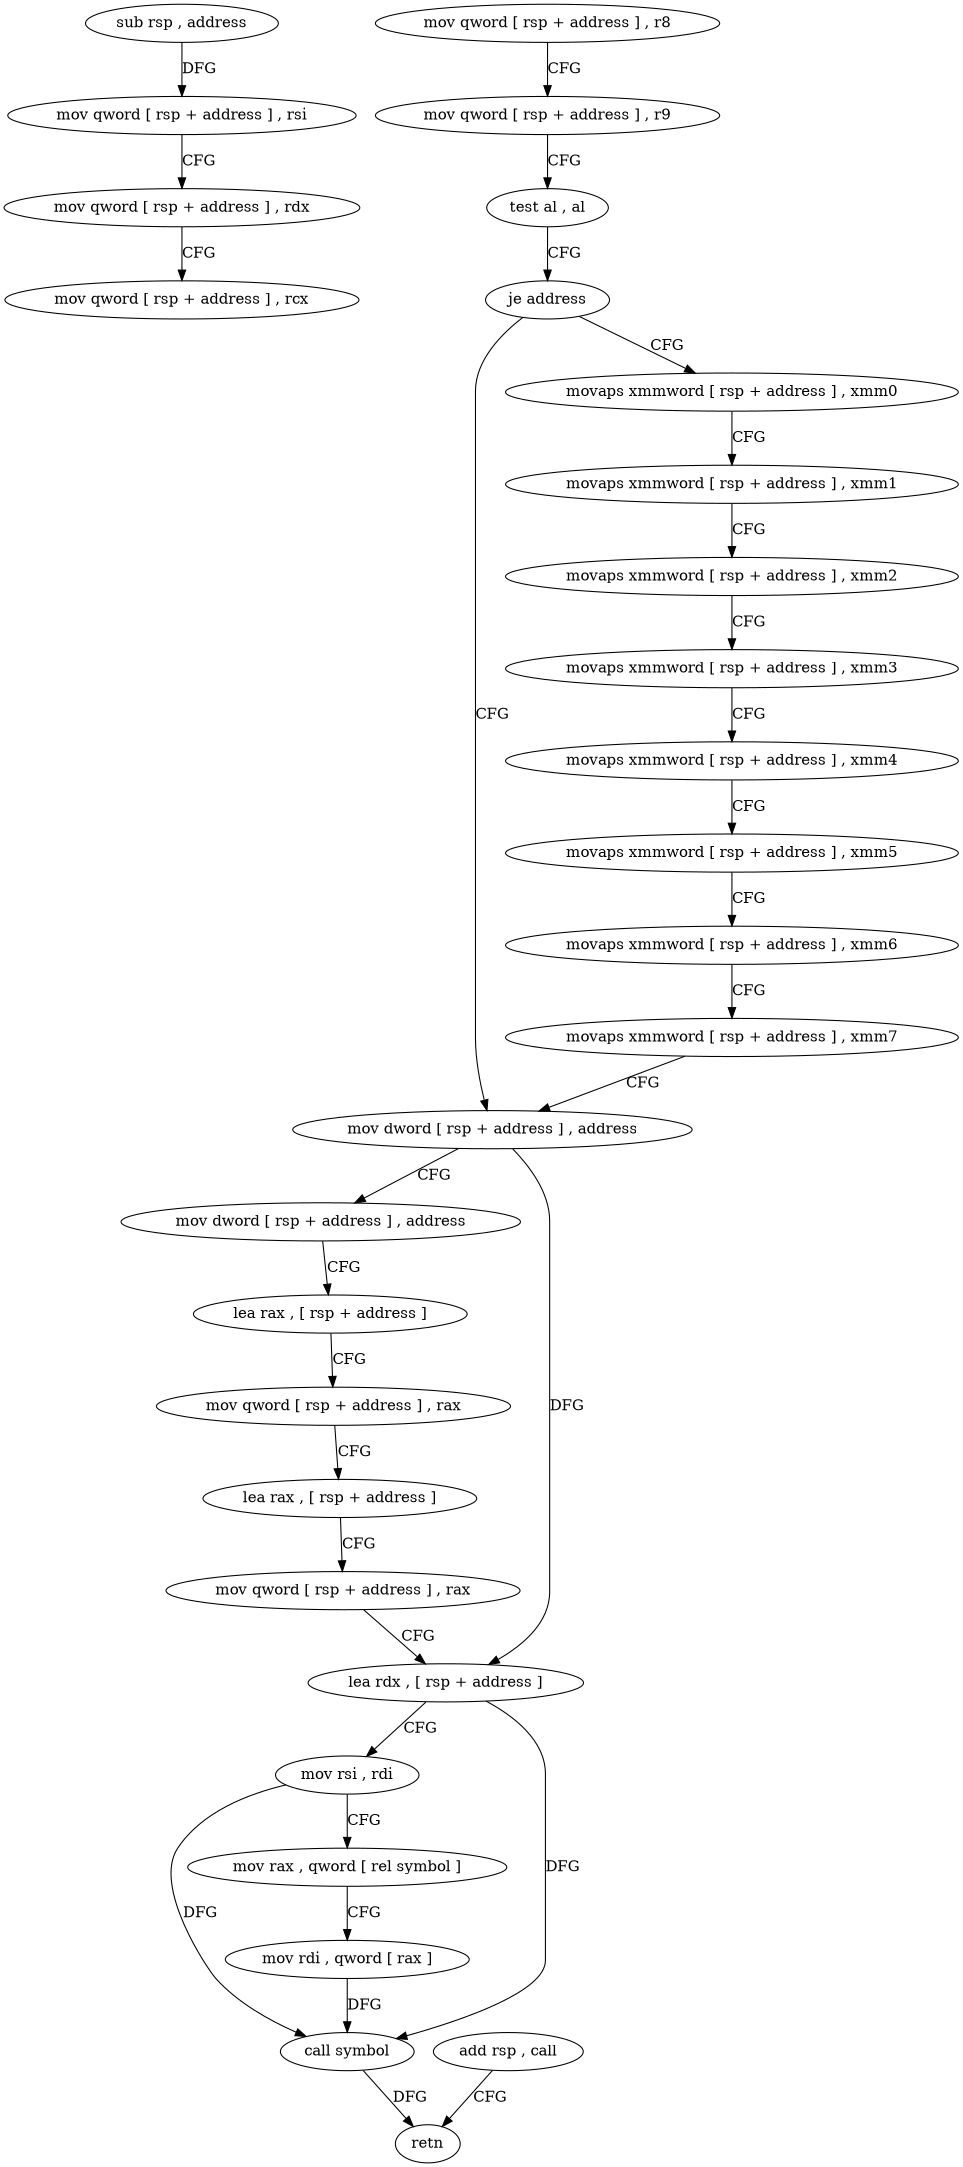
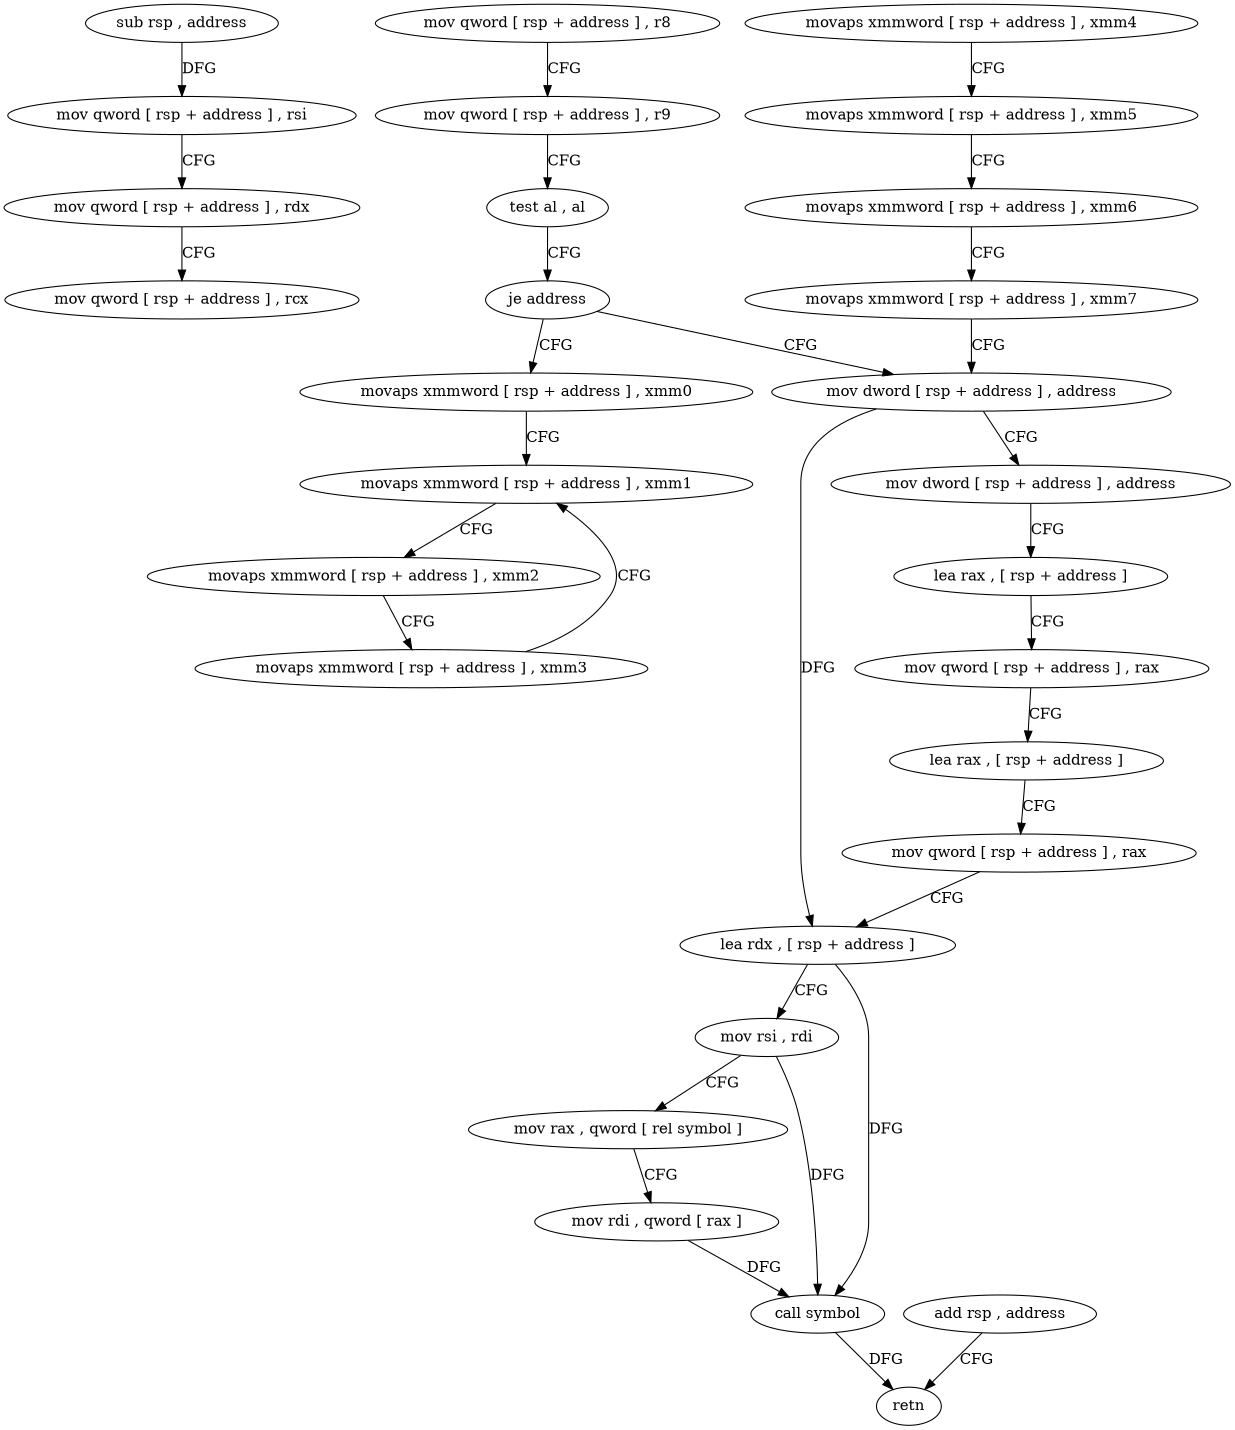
edge "movaps xmmword [ rsp + address ] , xmm3" -> "movaps xmmword [ rsp + address ] , xmm4": now "movaps xmmword [ rsp + address ] , xmm3" -> "movaps xmmword [ rsp + address ] , xmm1"
node "add rsp , call": label "add rsp , call" -> "add rsp , address"
